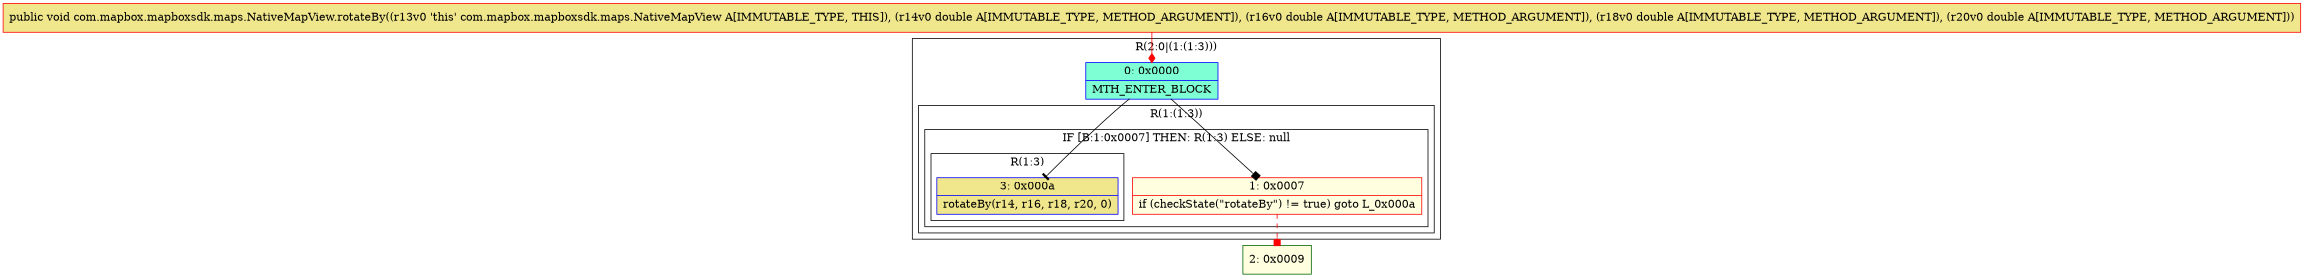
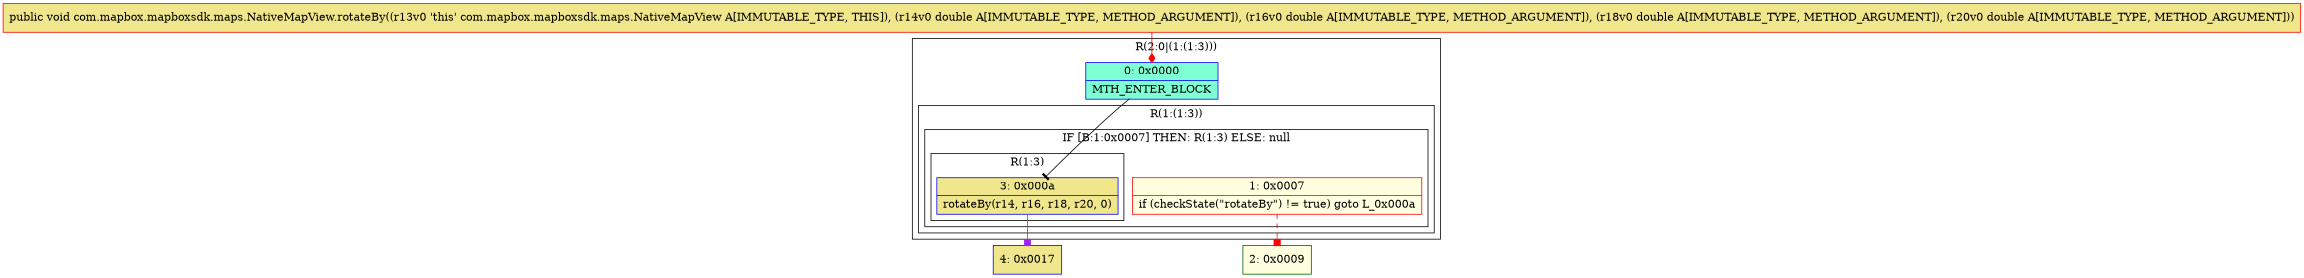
edge "0: 0x0000" -> "1: 0x0007": removed
node "4: 0x0017": added
